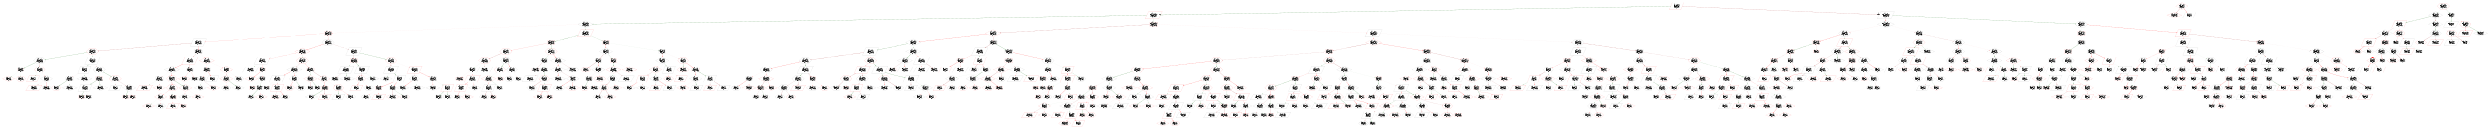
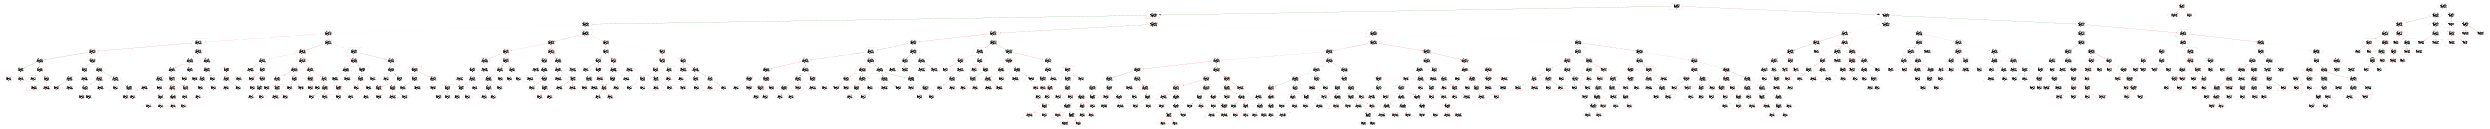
node "value = 25.0 samples = 2 value = 444.0": label "value = 25.0 samples = 2 value = 444.0" -> "mse = 25.0 samples = 2 value = 444.0"
